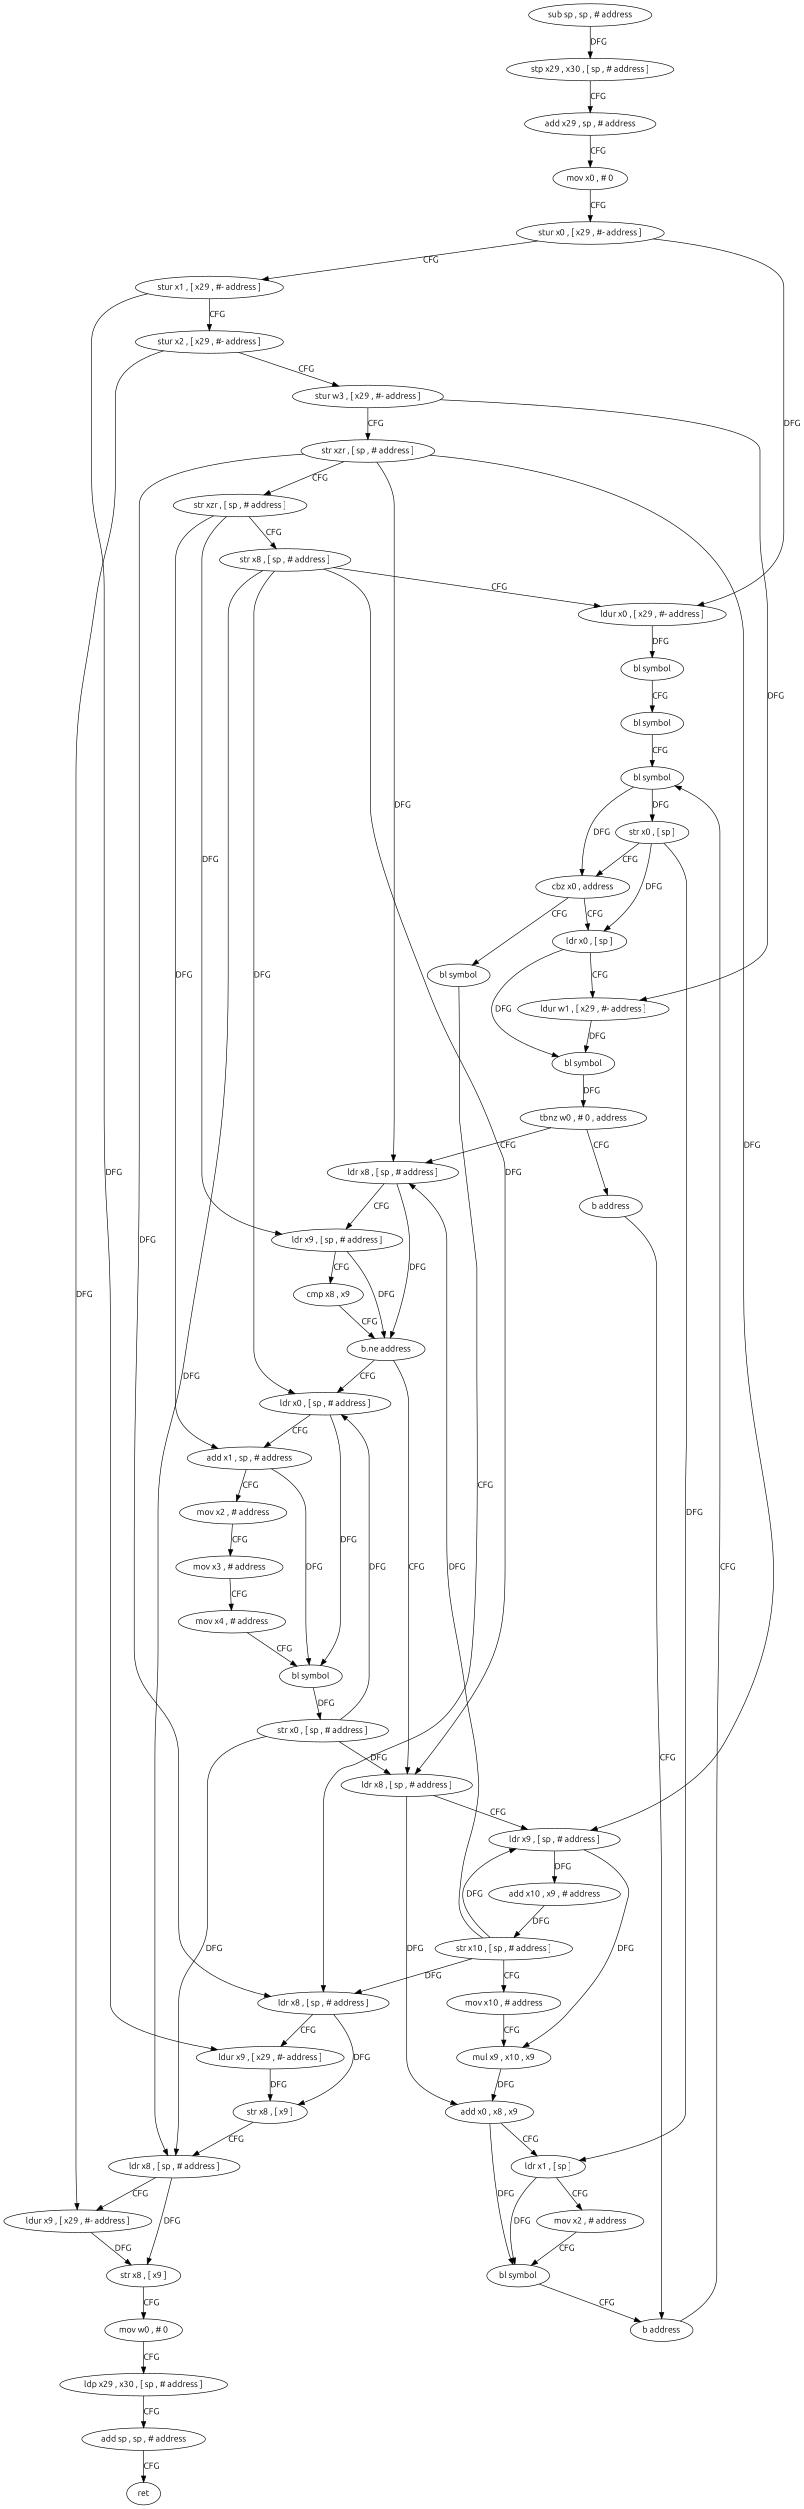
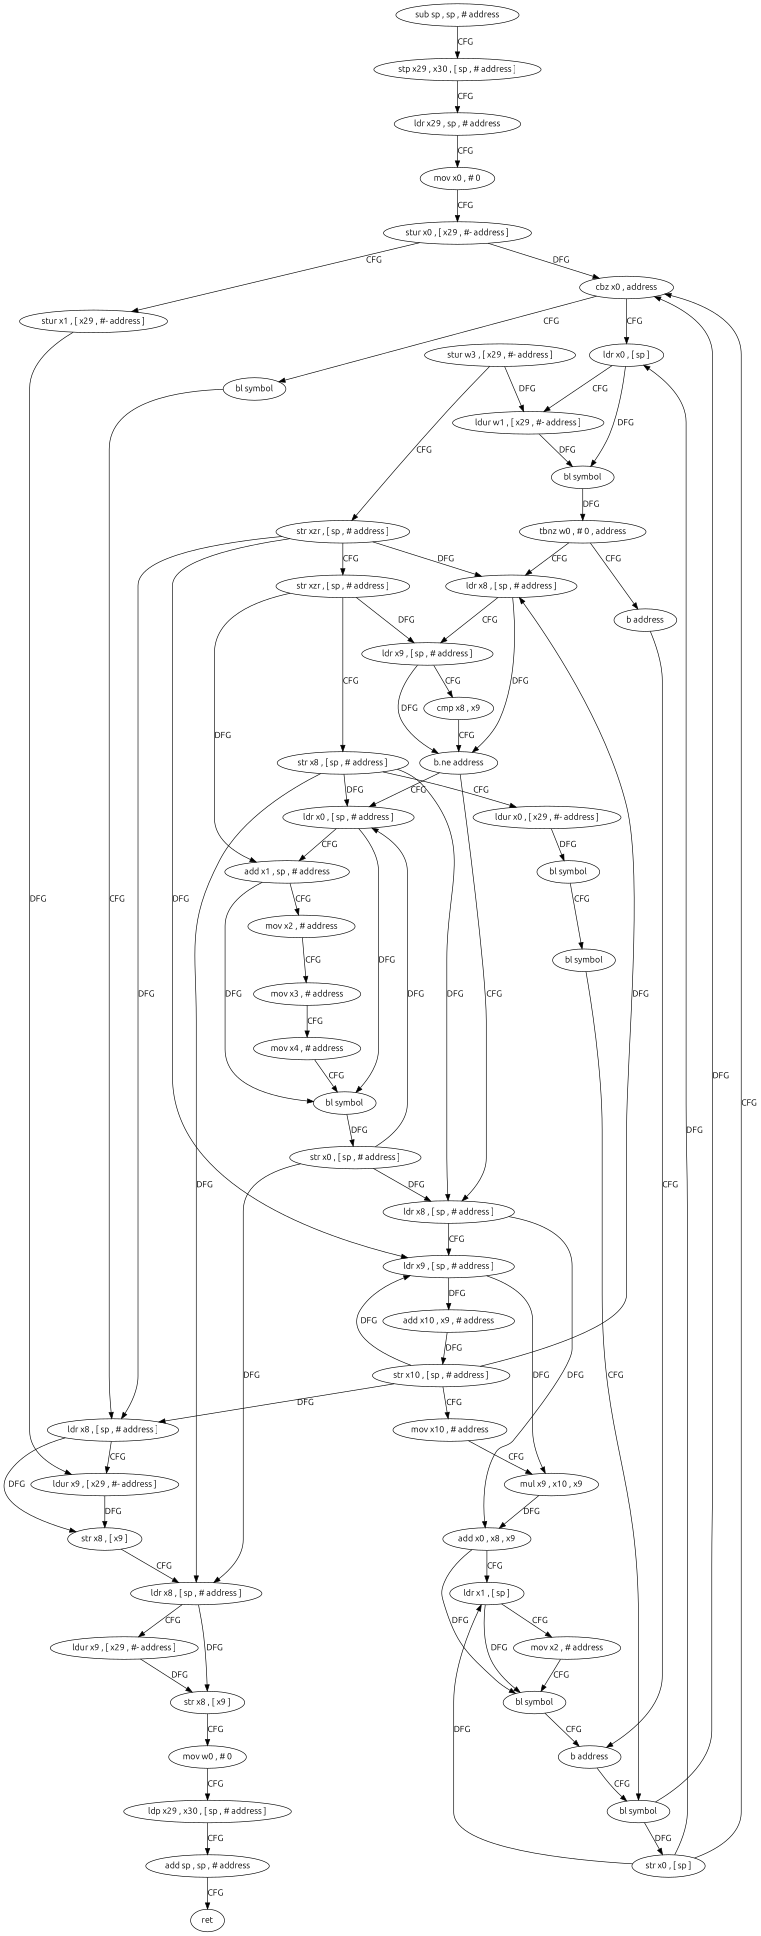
edge "sub sp , sp , # address" -> "stp x29 , x30 , [ sp , # address ]": label "DFG" -> "CFG"
node "add x29 , sp , # address": label "add x29 , sp , # address" -> "ldr x29 , sp , # address"
node "stur x2 , [ x29 , #- address ]": removed
edge "stur x0 , [ x29 , #- address ]" -> "ldur x0 , [ x29 , #- address ]": now "stur x0 , [ x29 , #- address ]" -> "cbz x0 , address"
